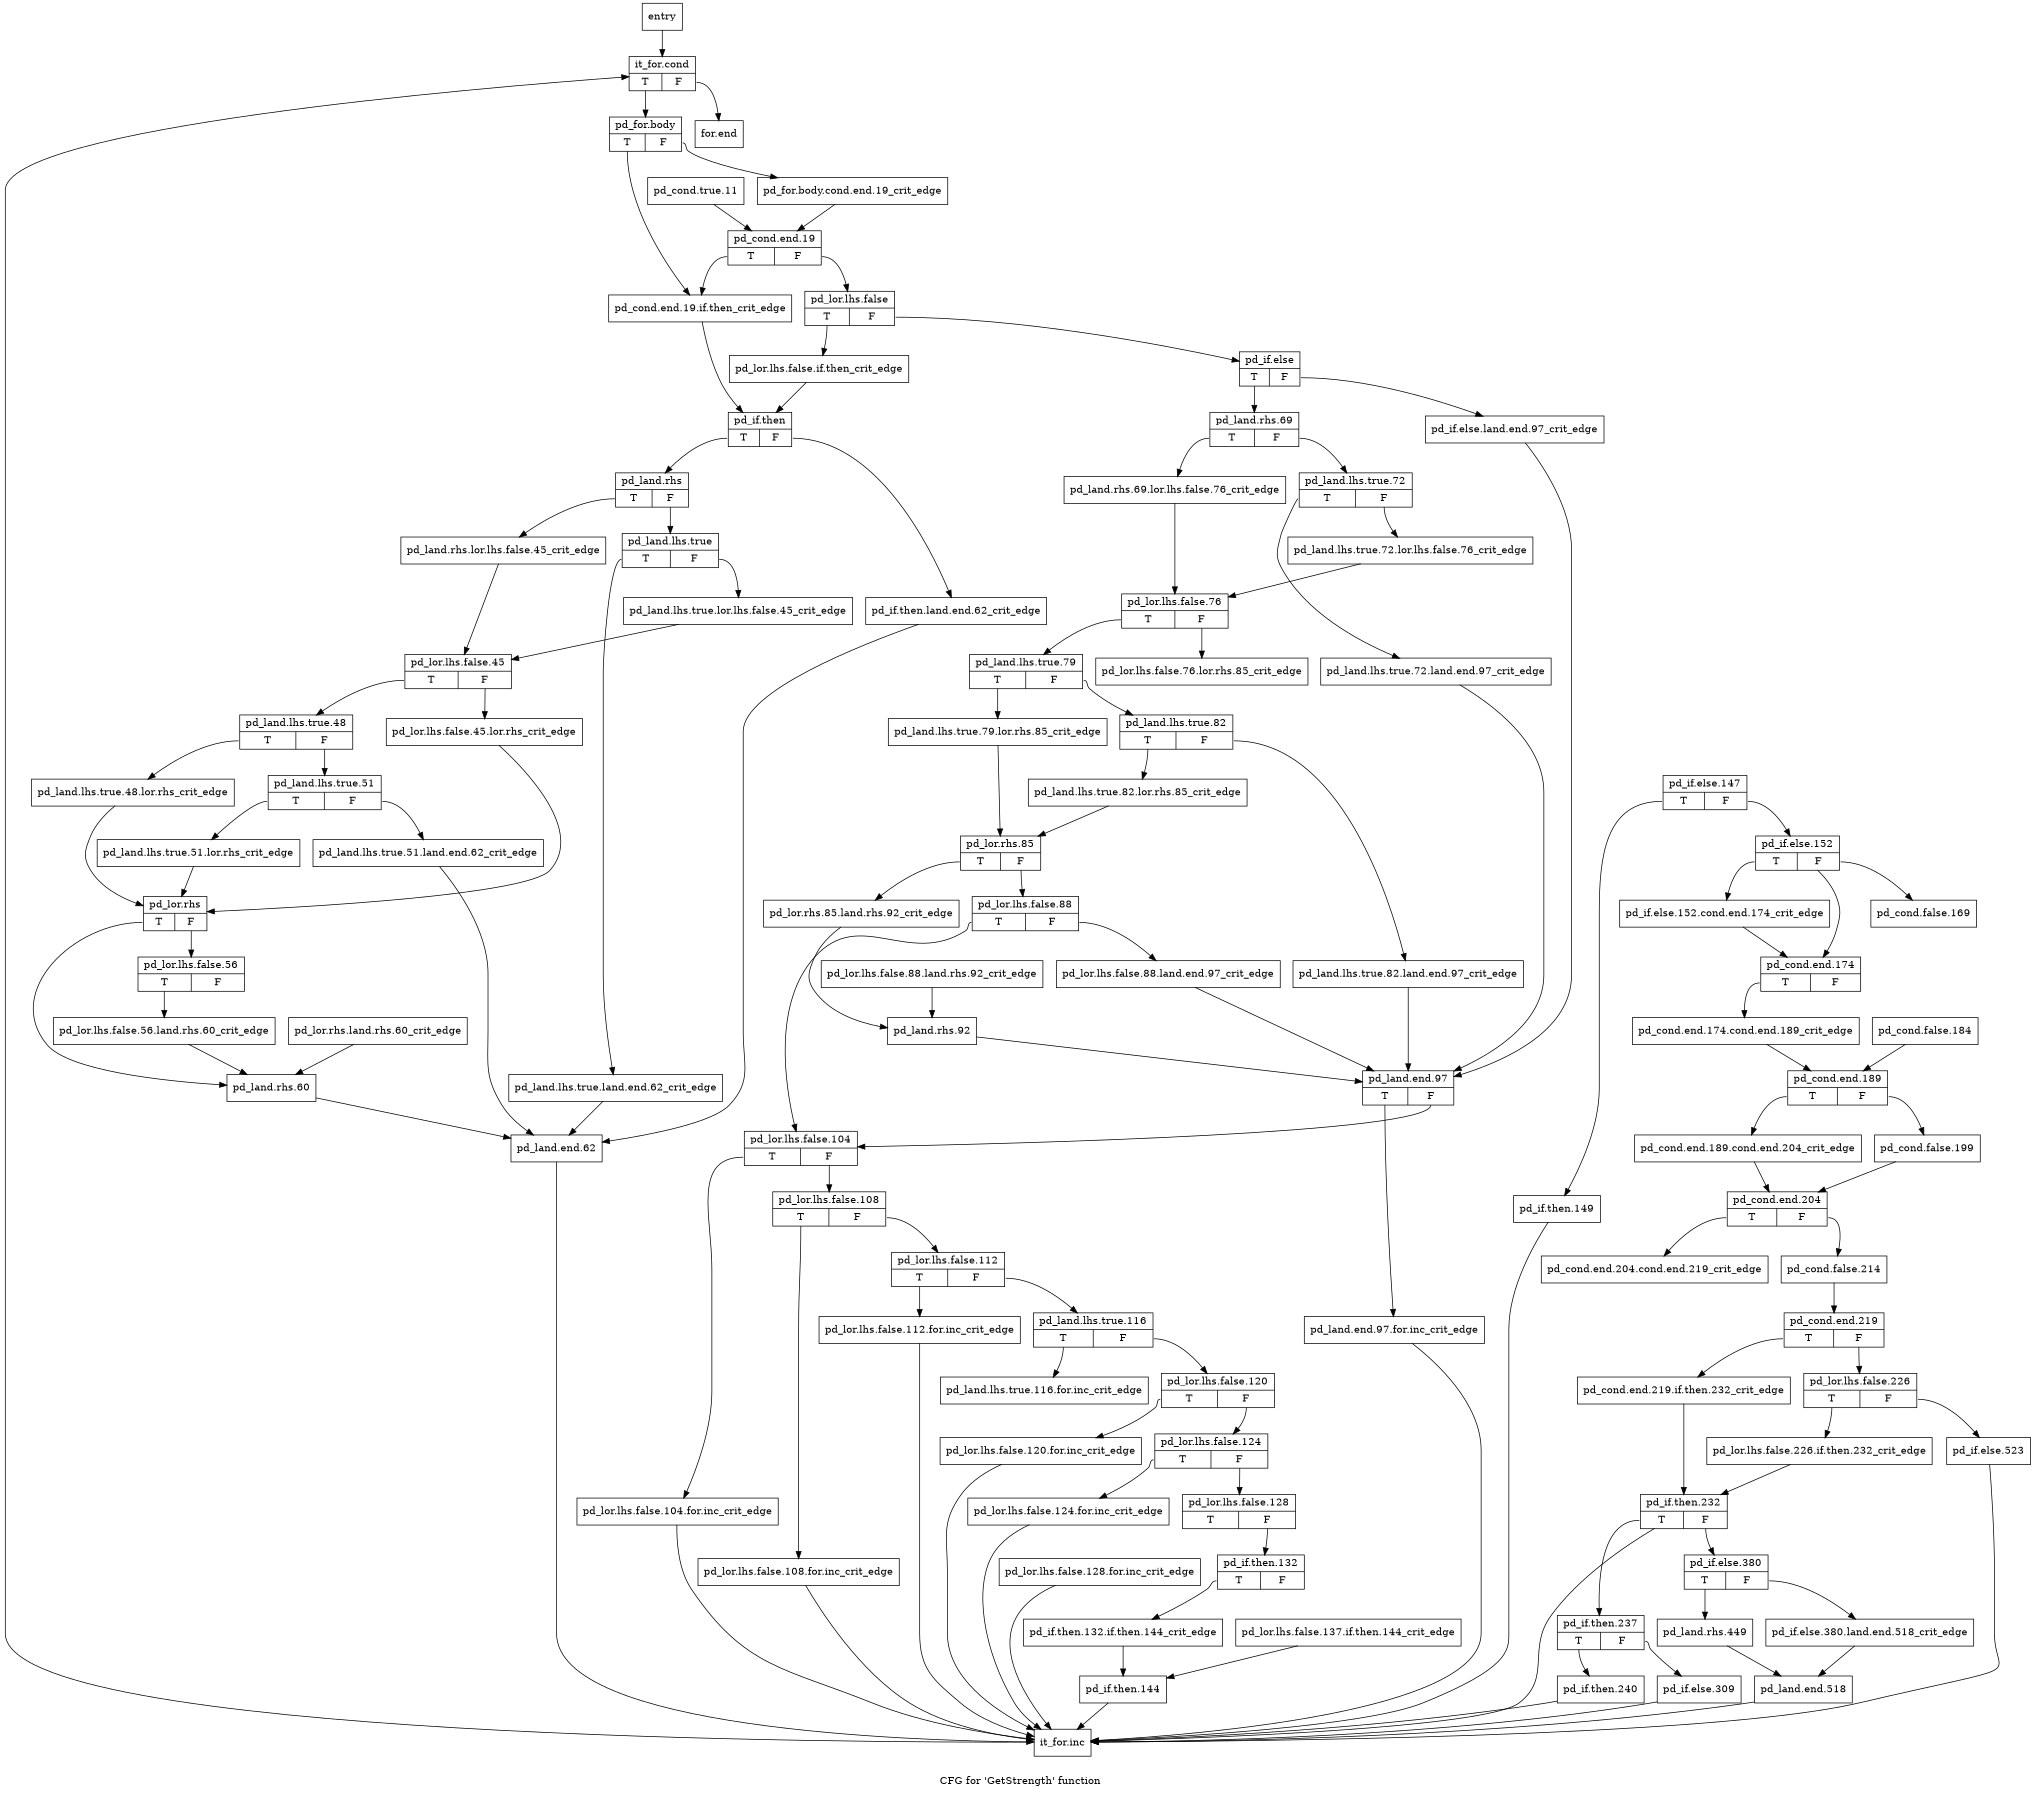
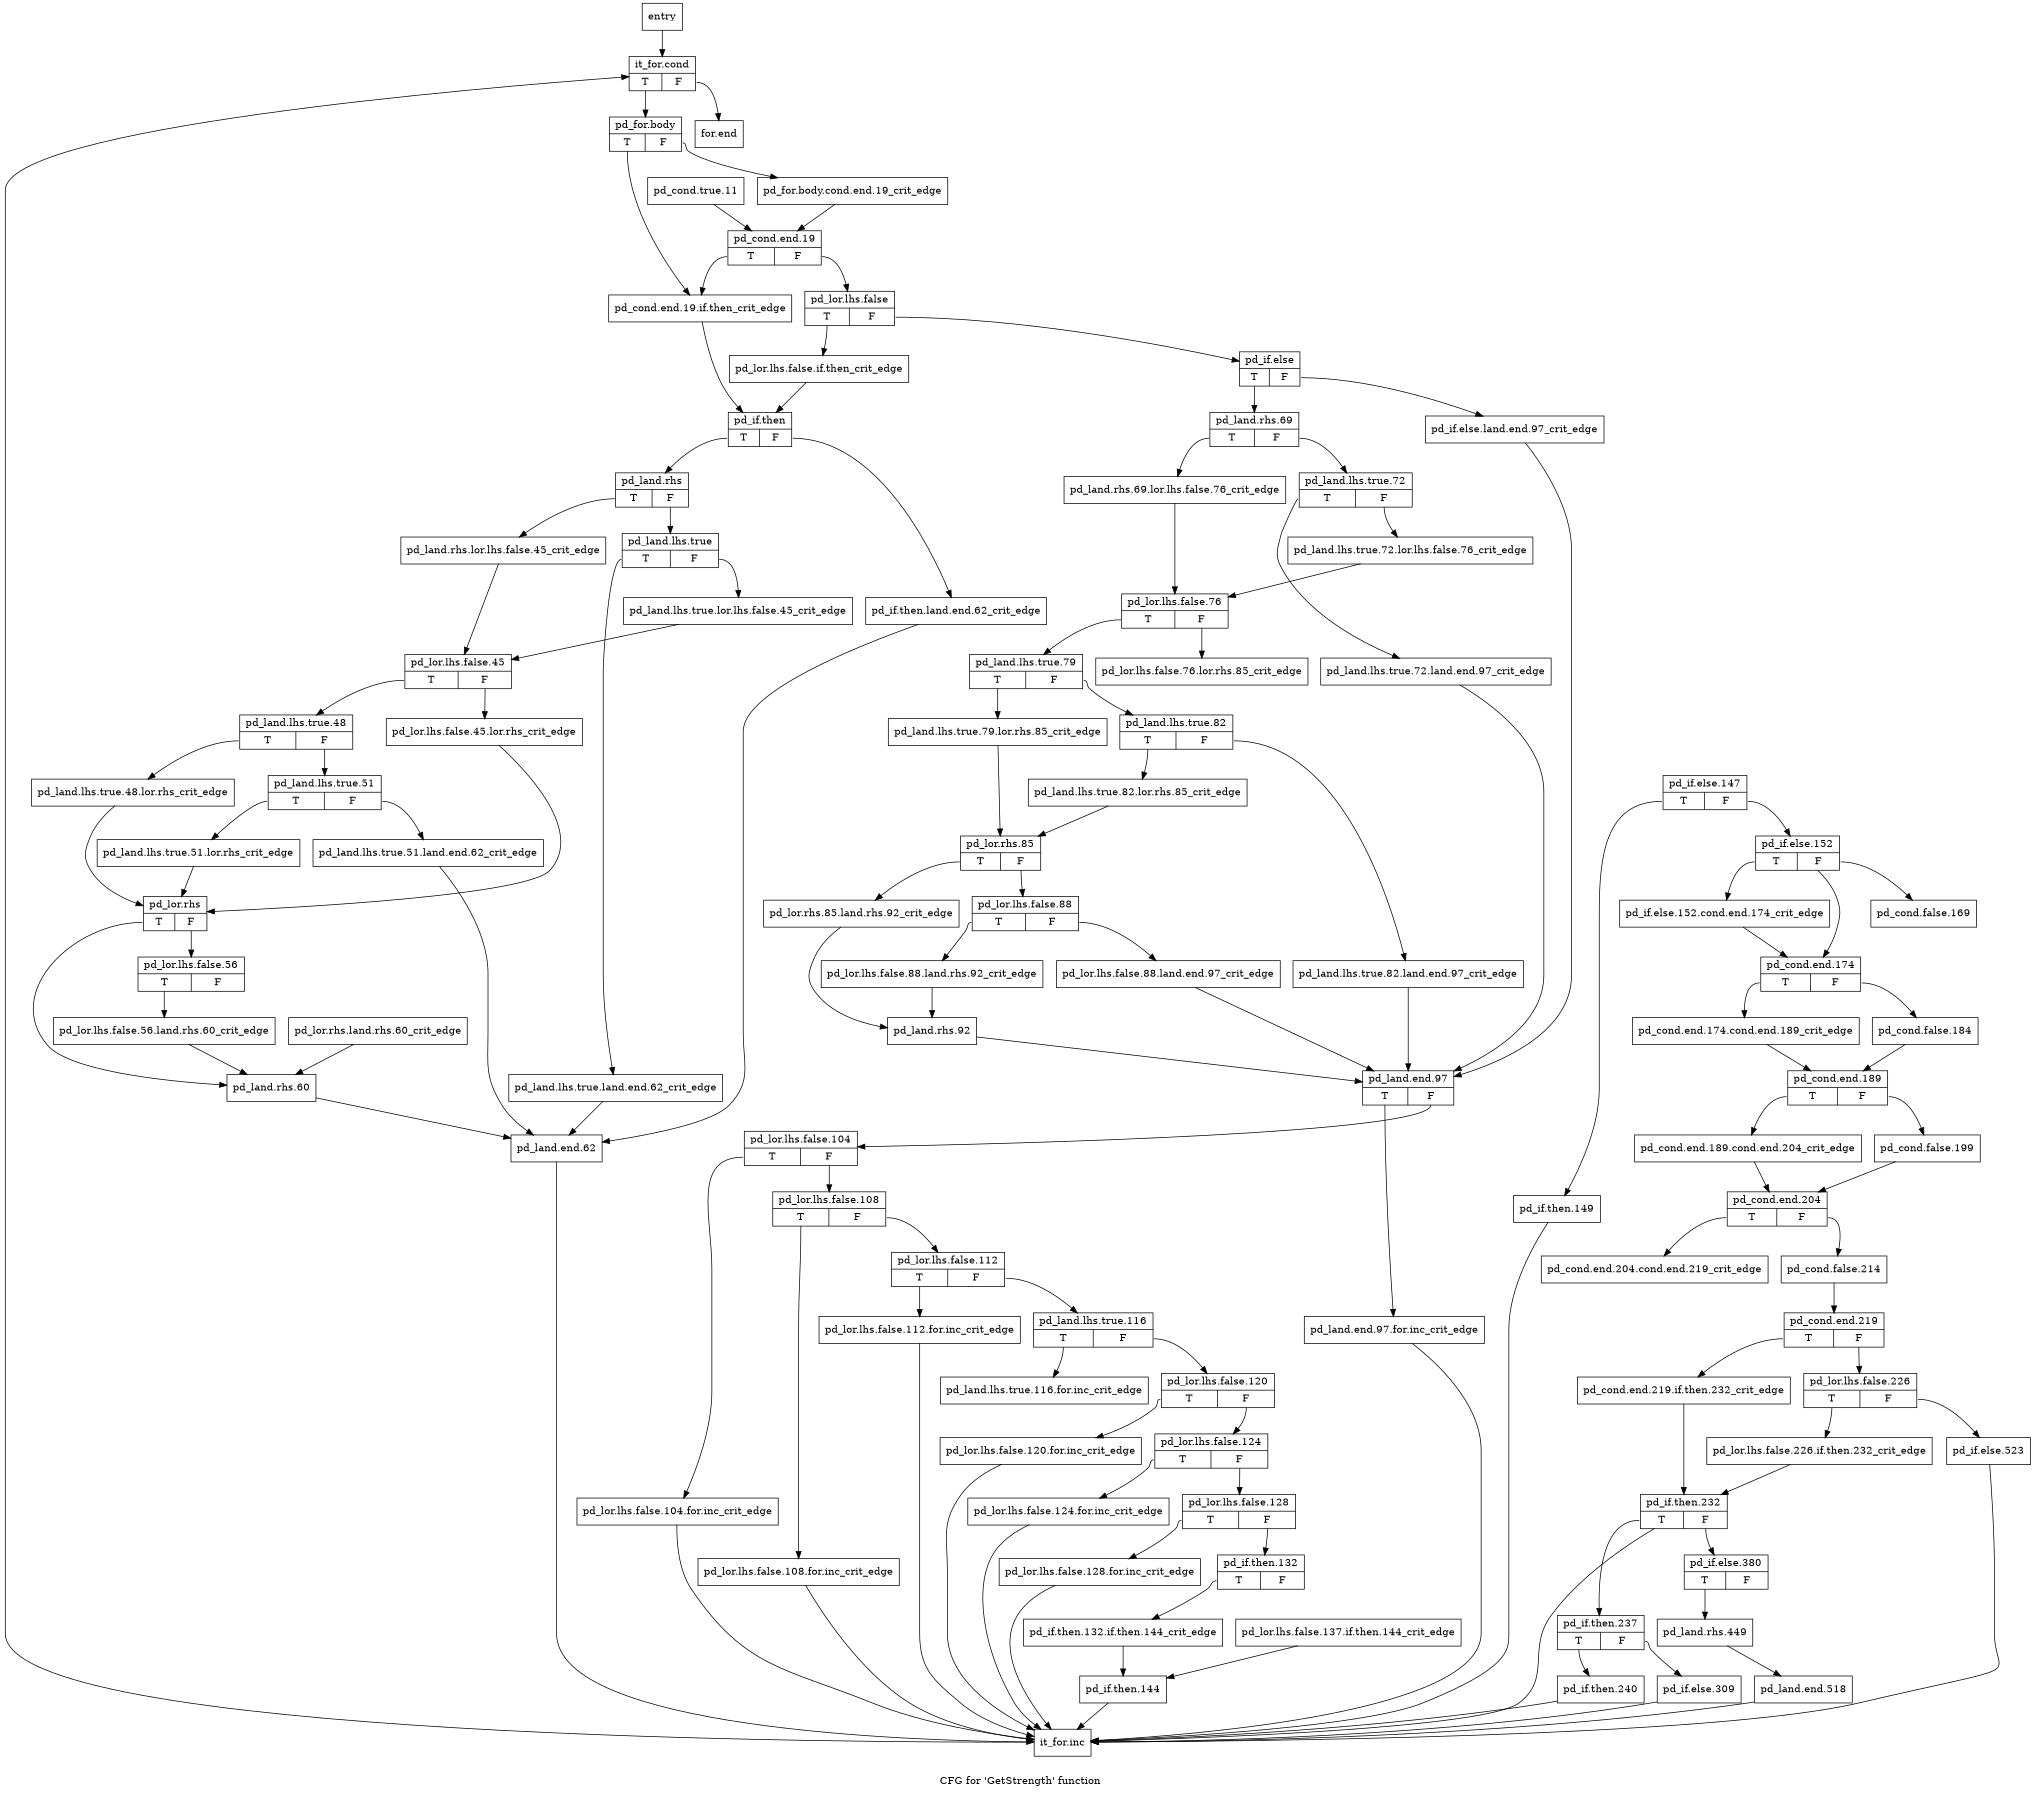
edge "pd_lor.lhs.false.88" -> "pd_lor.lhs.false.104": now "pd_lor.lhs.false.88" -> "pd_lor.lhs.false.88.land.rhs.92_crit_edge"
edge "pd_cond.end.174" -> "pd_cond.false.184": added
edge "pd_lor.lhs.false.128" -> "pd_lor.lhs.false.128.for.inc_crit_edge": added
node "pd_if.else.380.land.end.518_crit_edge": removed
